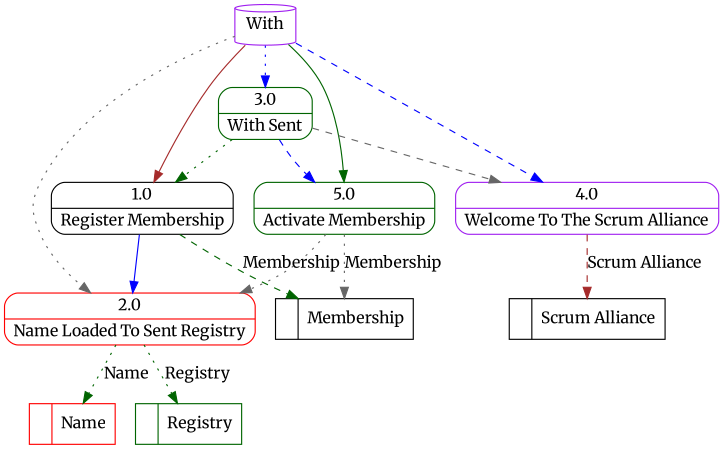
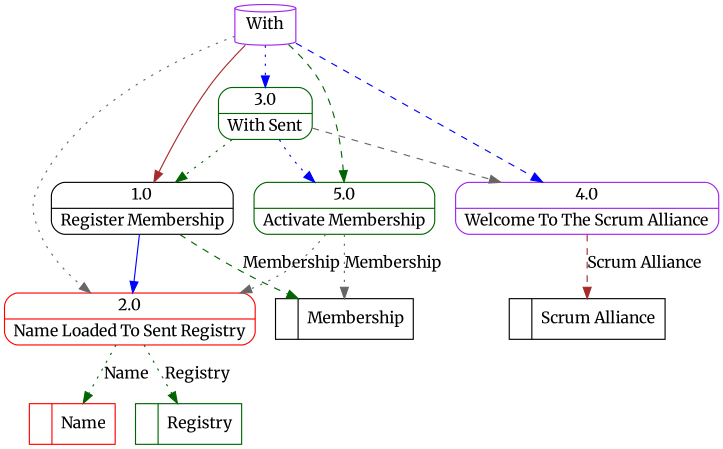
edge "With" -> "5.0": style solid -> dashed
edge "3.0" -> "5.0": style dashed -> dotted
